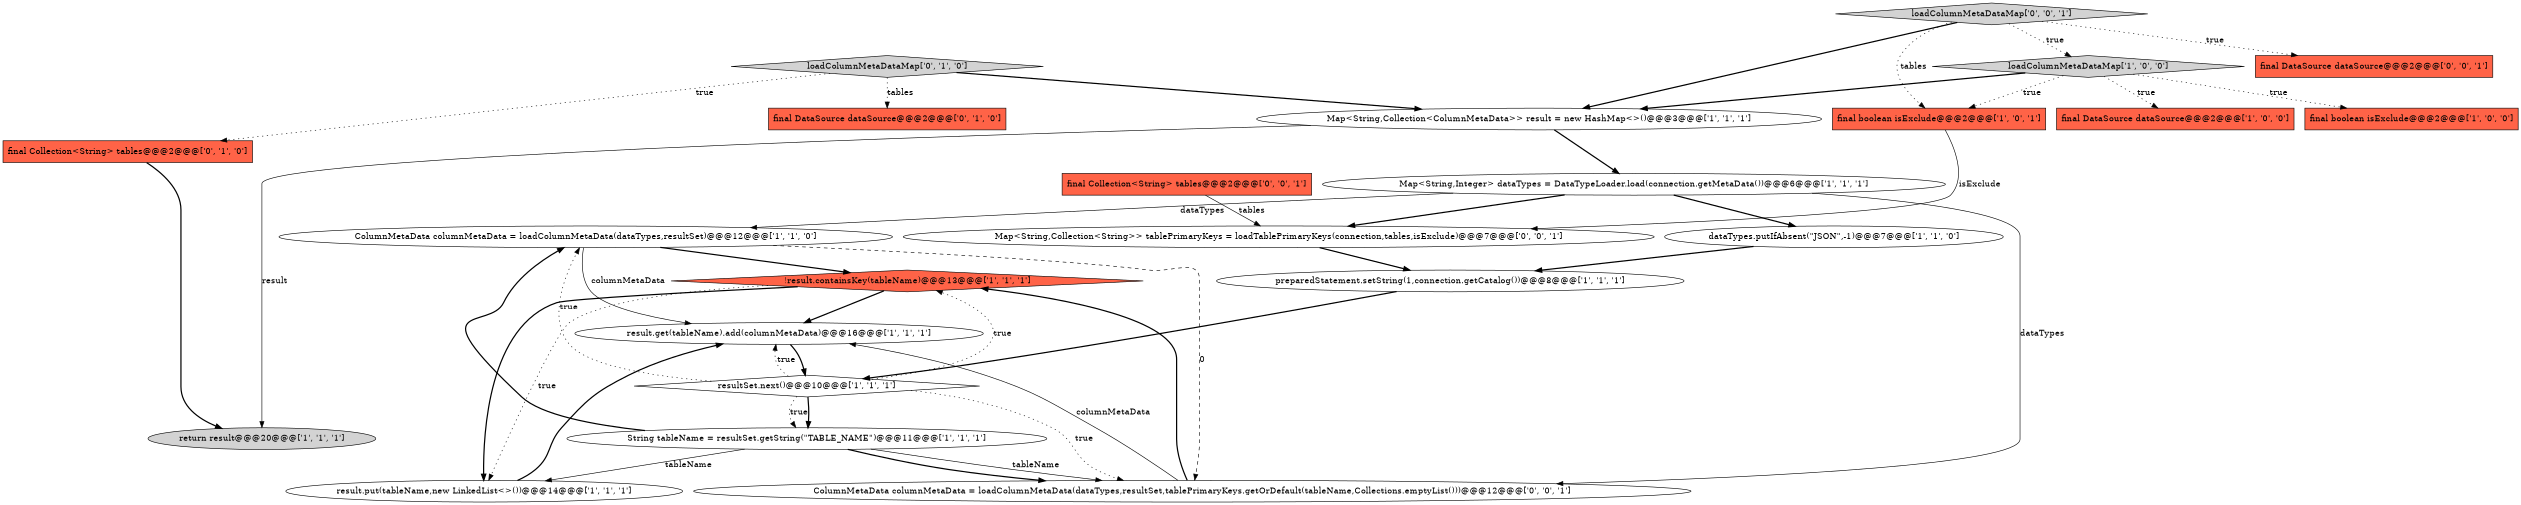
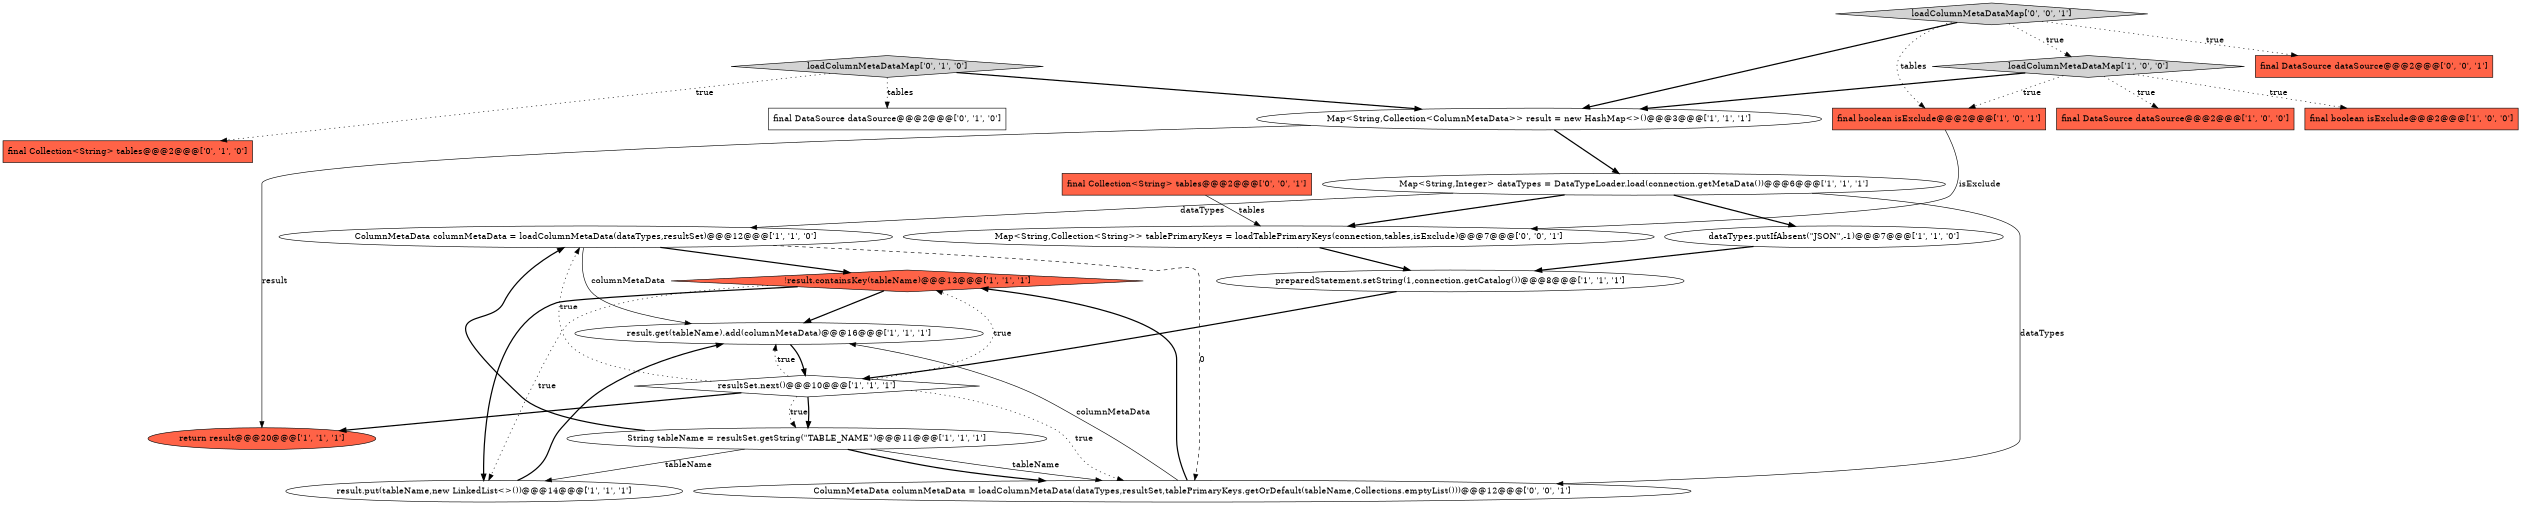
node "final DataSource dataSource@@@2@@@['0', '1', '0']": fillcolor tomato -> white
edge "final Collection<String> tables@@@2@@@['0', '1', '0']" -> "return result@@@20@@@['1', '1', '1']": now "resultSet.next()@@@10@@@['1', '1', '1']" -> "return result@@@20@@@['1', '1', '1']"
node "return result@@@20@@@['1', '1', '1']": fillcolor lightgray -> tomato
